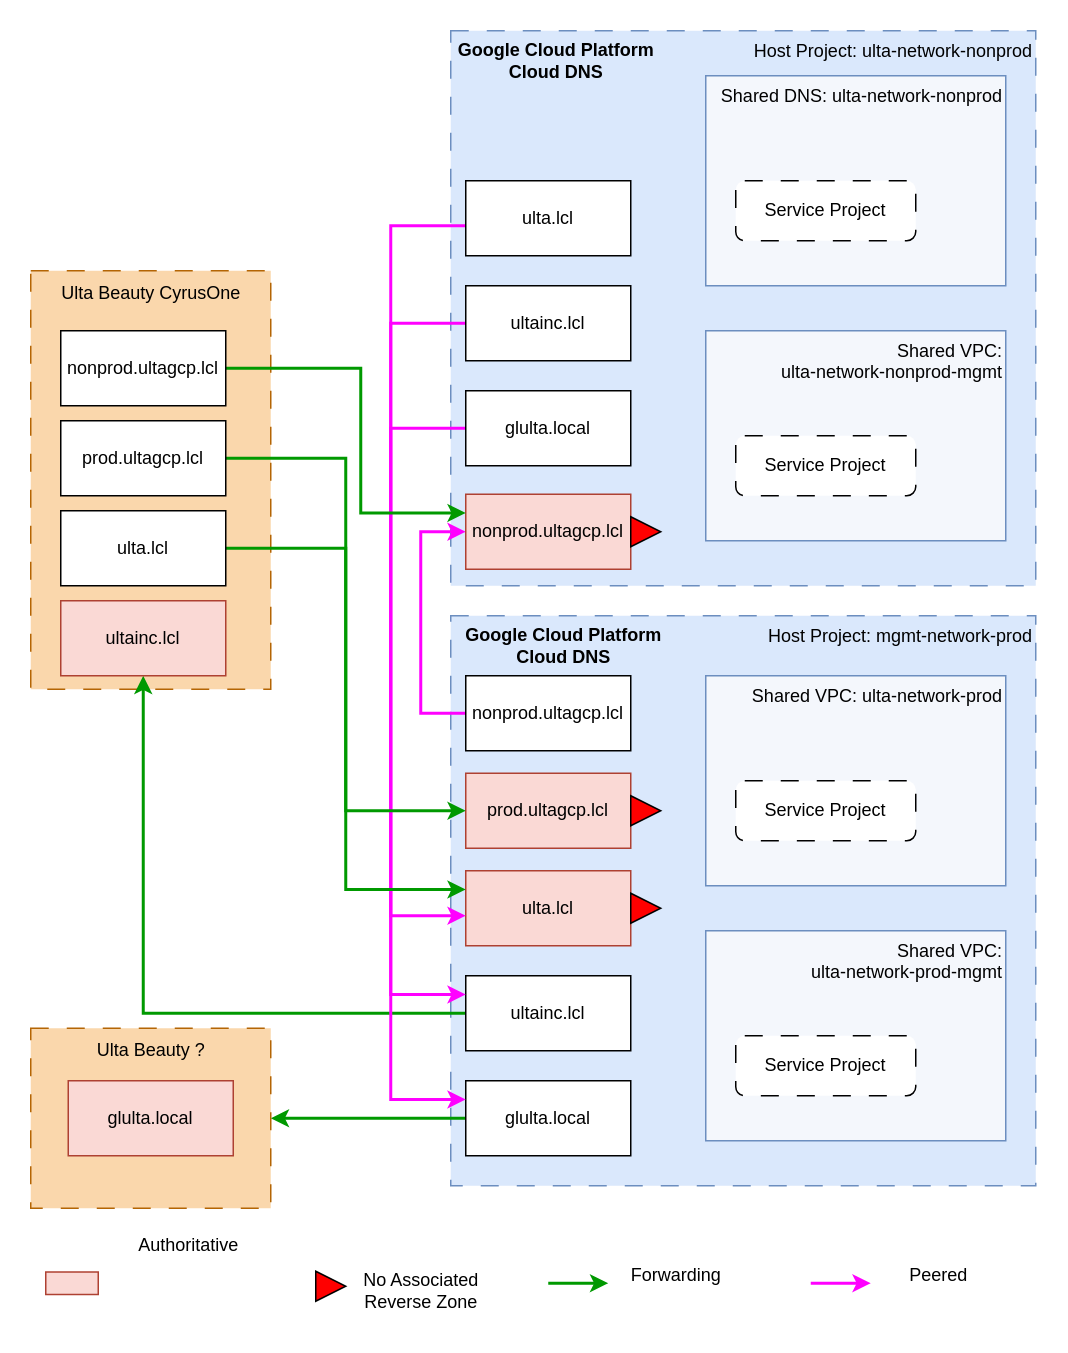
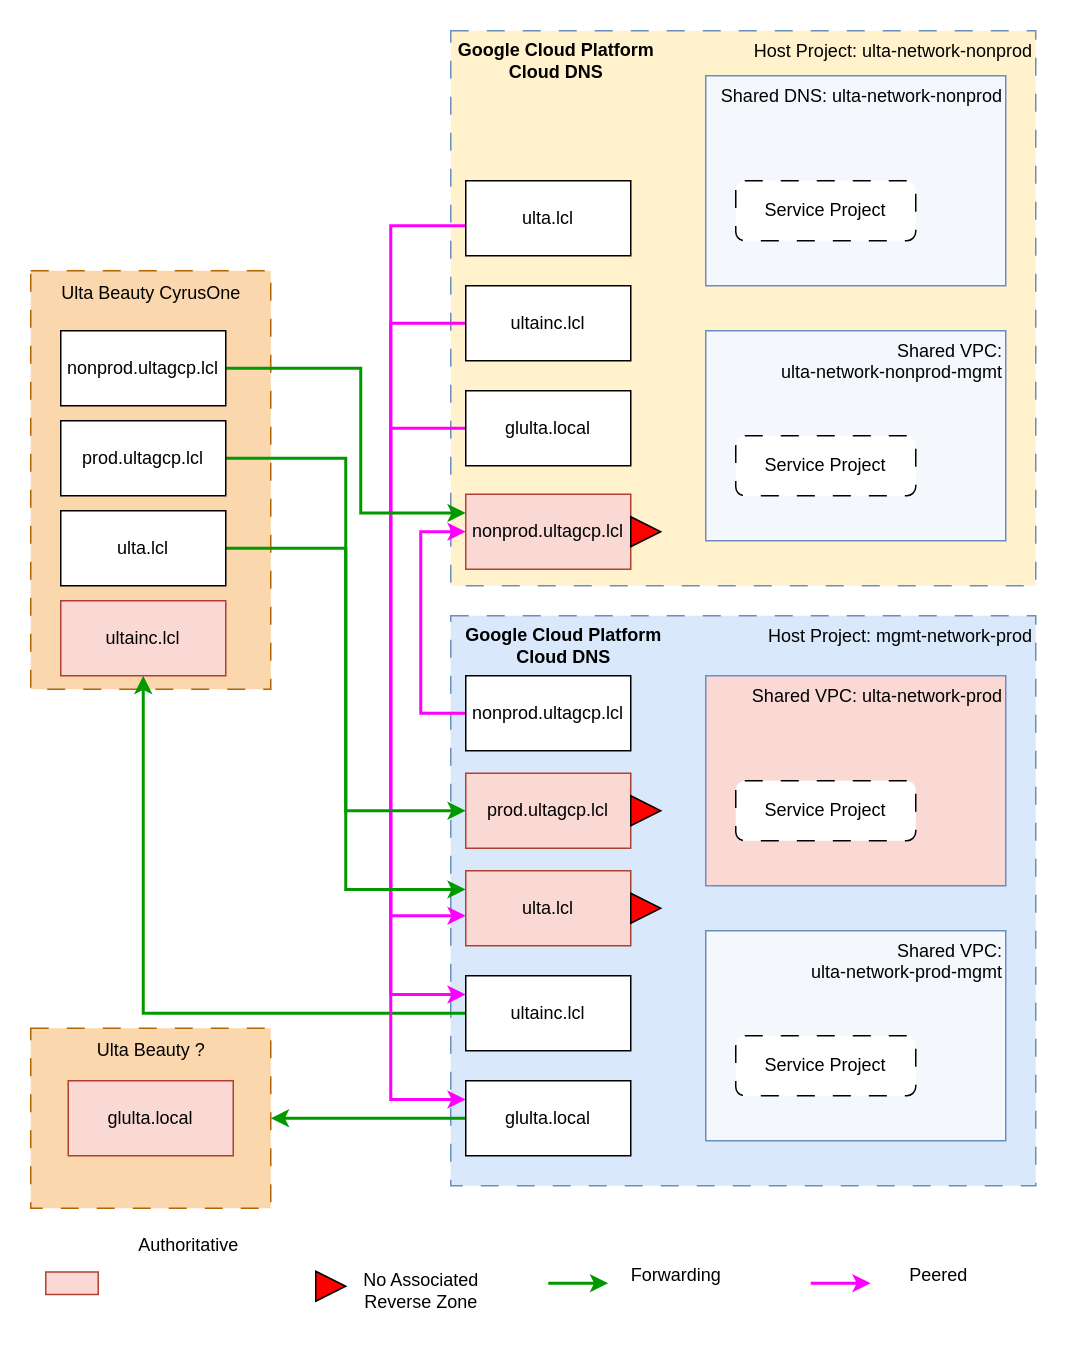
node "Host Project: ulta-network-nonprod": fillcolor #dae8fc -> #fff2cc
node "Shared VPC: ulta-network-prod": fillcolor #f4f7fc -> #fad9d5
